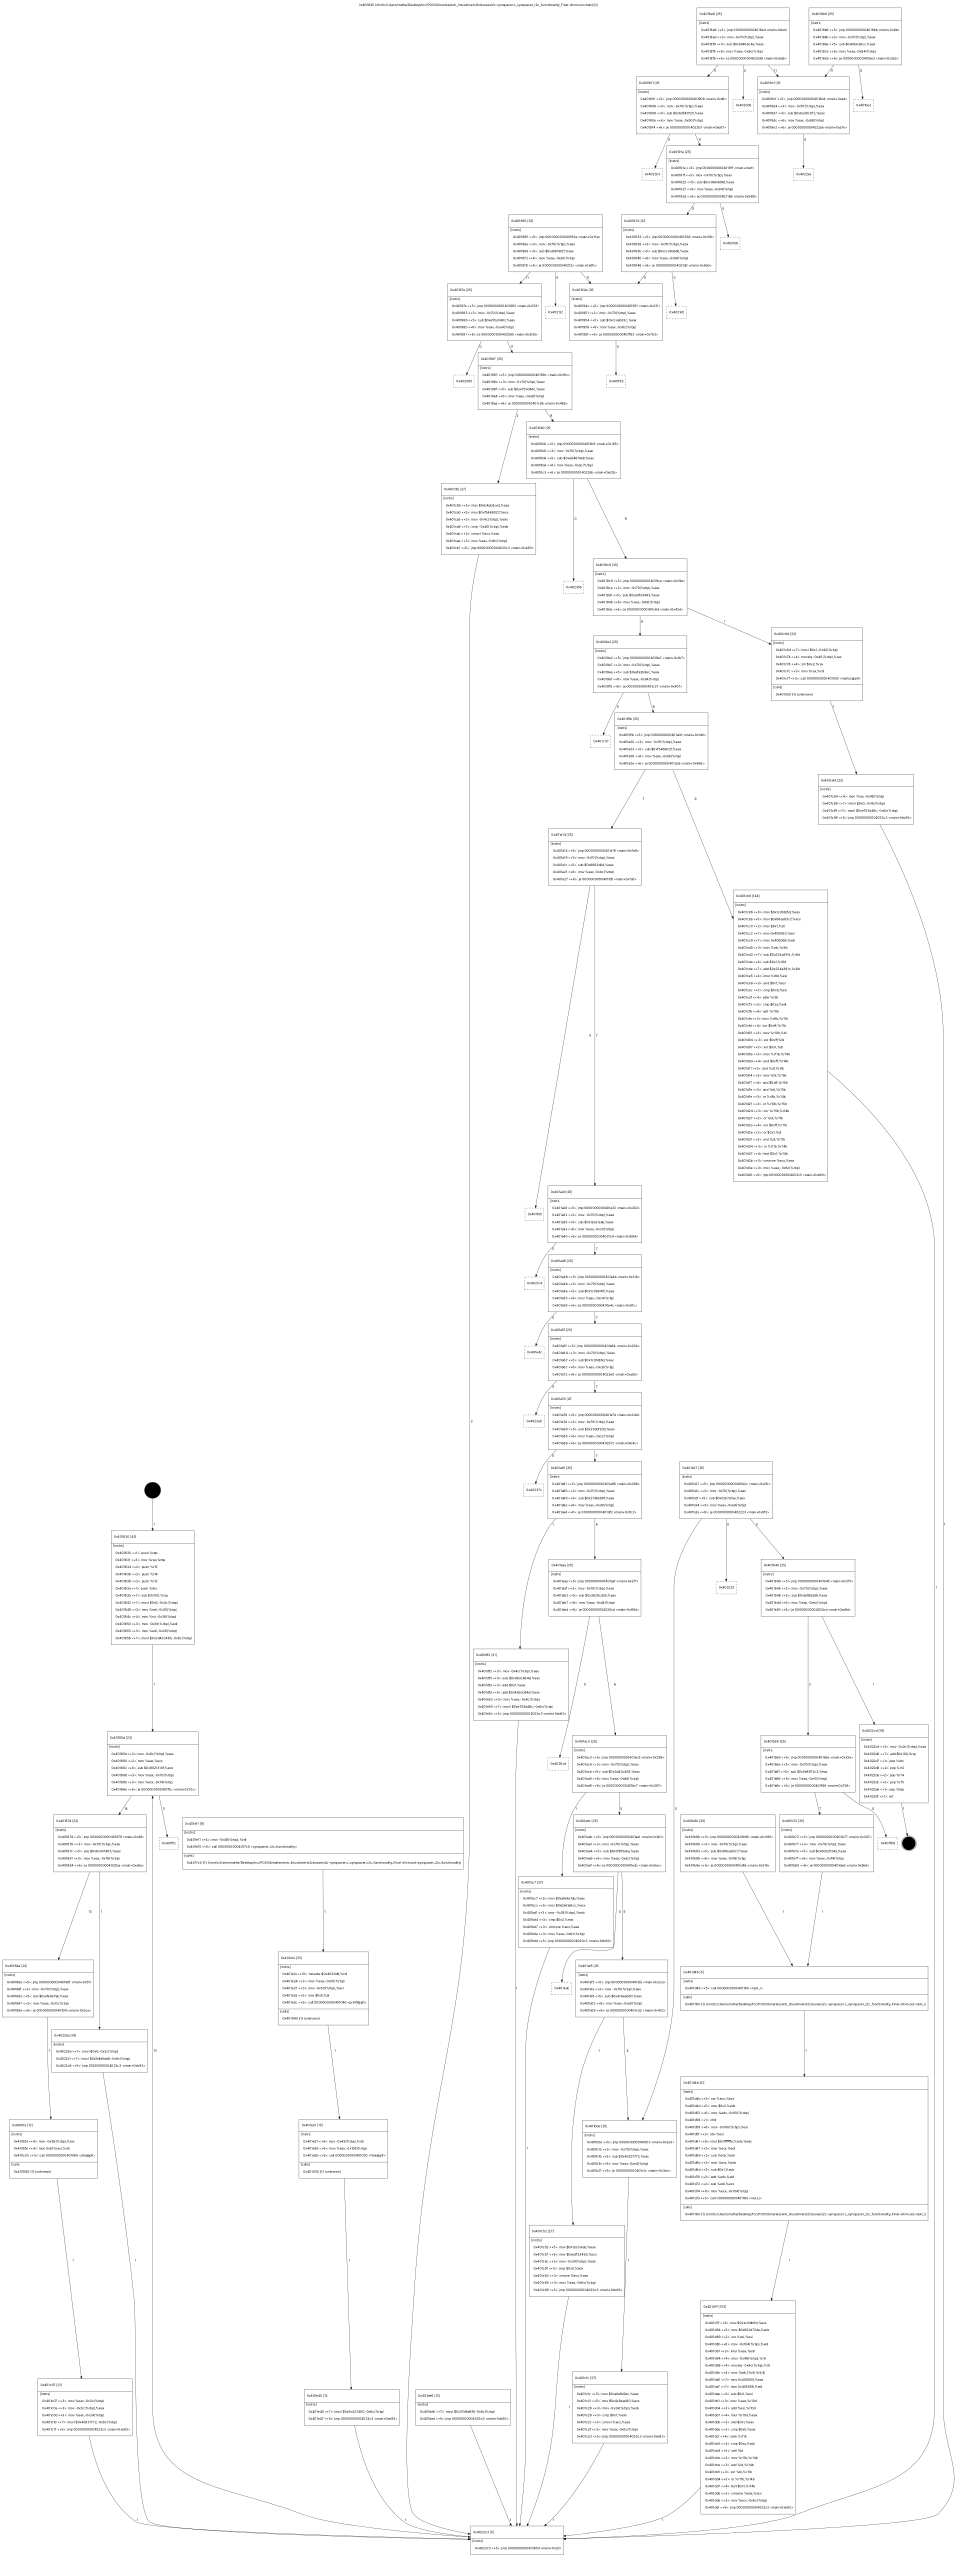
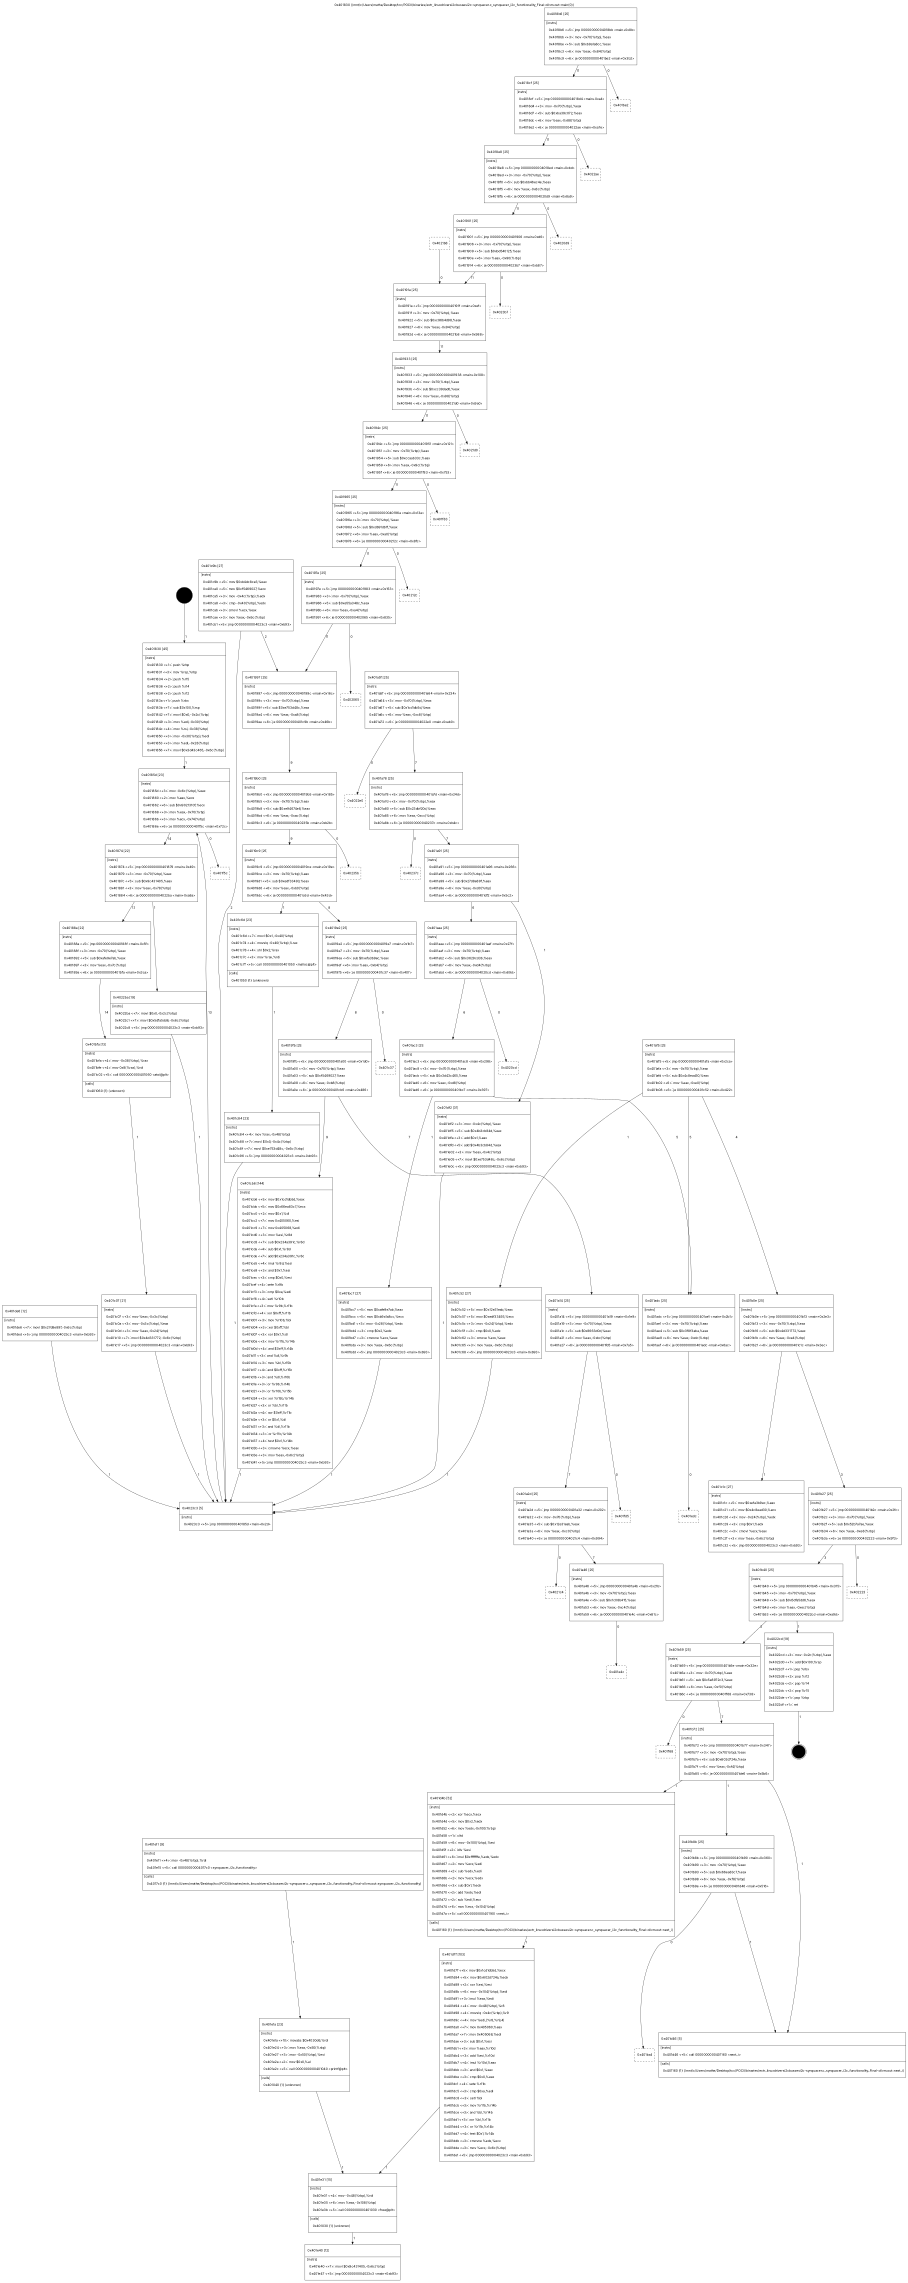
edge "0x4018e8 [25]" -> "0x4018cf [25]": reversed
edge "0x40191a [25]" -> "0x4021b8": reversed
edge "0x401965 [25]" -> "0x40194c [25]": reversed
edge "0x401997 [25]" -> "0x401c9b [27]": reversed
edge "0x401a46 [25]" -> "0x401a5f [25]": removed, label "7"
edge "0x401b72 [25]" -> "0x401b8b [25]": added, label "1"
edge "0x401b27 [25]" -> "0x401b0e [25]": reversed
edge "0x401adc [25]" -> "0x401af5 [25]": reversed
edge "0x401d46 [5]" -> "0x401d4b [52]": now "0x401b72 [25]" -> "0x401d4b [52]"
edge "0x40188a [22]" -> "0x401bfa [13]": label " 1" -> " 14"
node "0x401ba4": added
edge "0x401c1c [27]" -> "0x4023c3 [5]": removed, label "1"
edge "0x401e40 [12]" -> "0x4023c3 [5]": removed, label "1"
edge "0x401d7f [103]" -> "0x4023c3 [5]": now "0x401d7f [103]" -> "0x401e31 [15]"
